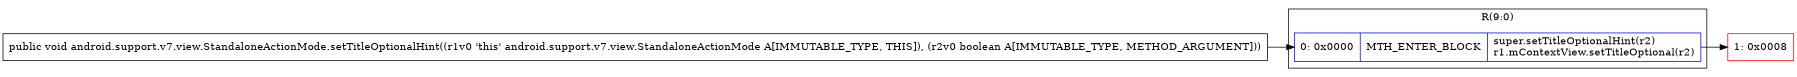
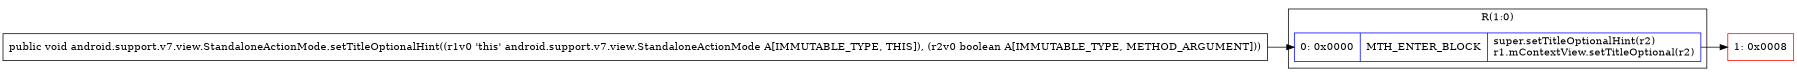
cluster "R(9:0)": label "R(9:0)" -> "R(1:0)"
